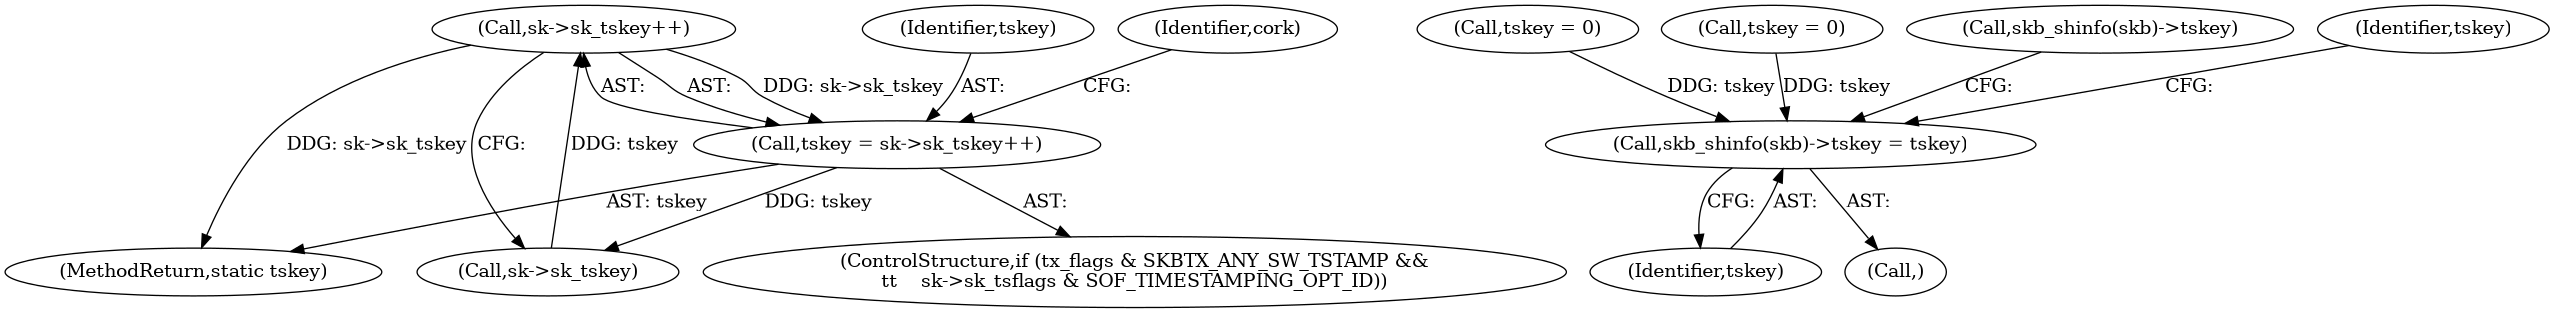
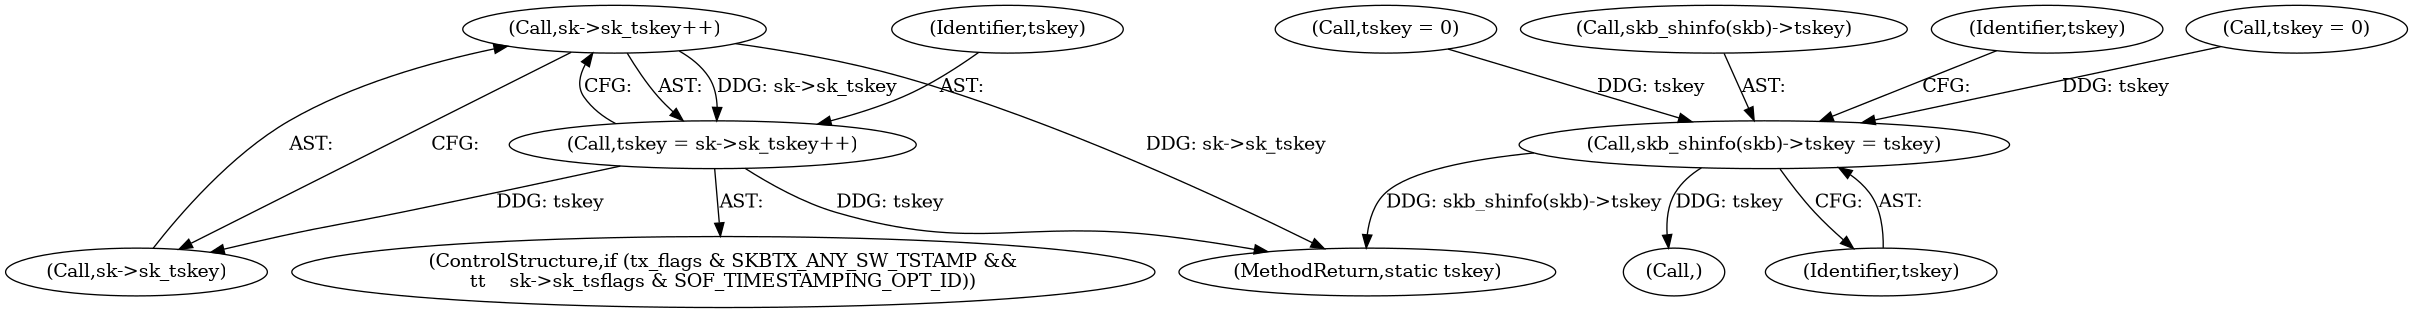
node "(Identifier,cork)": removed
edge "(Call,tskey = sk->sk_tskey++)" -> "(Call,sk->sk_tskey++)": label "AST: " -> "CFG: "
edge "(Call,skb_shinfo(skb)->tskey)" -> "(Call,skb_shinfo(skb)->tskey = tskey)": label "CFG: " -> "AST: "
edge "(Call,sk->sk_tskey)" -> "(Call,sk->sk_tskey++)": label "DDG: tskey" -> "AST: "
edge "(Call,skb_shinfo(skb)->tskey = tskey)" -> "(MethodReturn,static tskey)": added, label "DDG: skb_shinfo(skb)->tskey"
edge "(Call,tskey = sk->sk_tskey++)" -> "(MethodReturn,static tskey)": label "AST: tskey" -> "DDG: tskey"
edge "(Call,skb_shinfo(skb)->tskey = tskey)" -> "(Call,)": label "AST: " -> "DDG: tskey"
